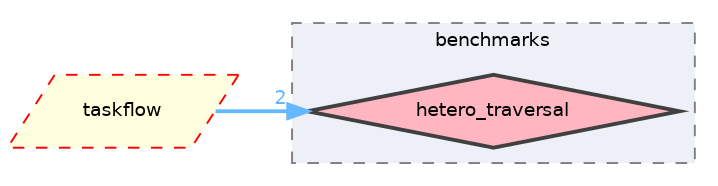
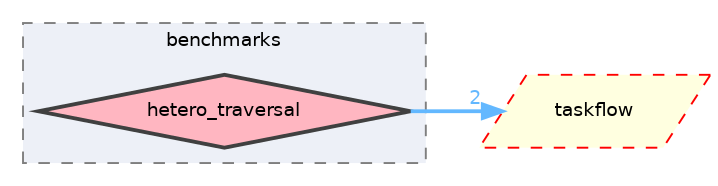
edge "taskflow" -> "hetero_traversal": reversed
